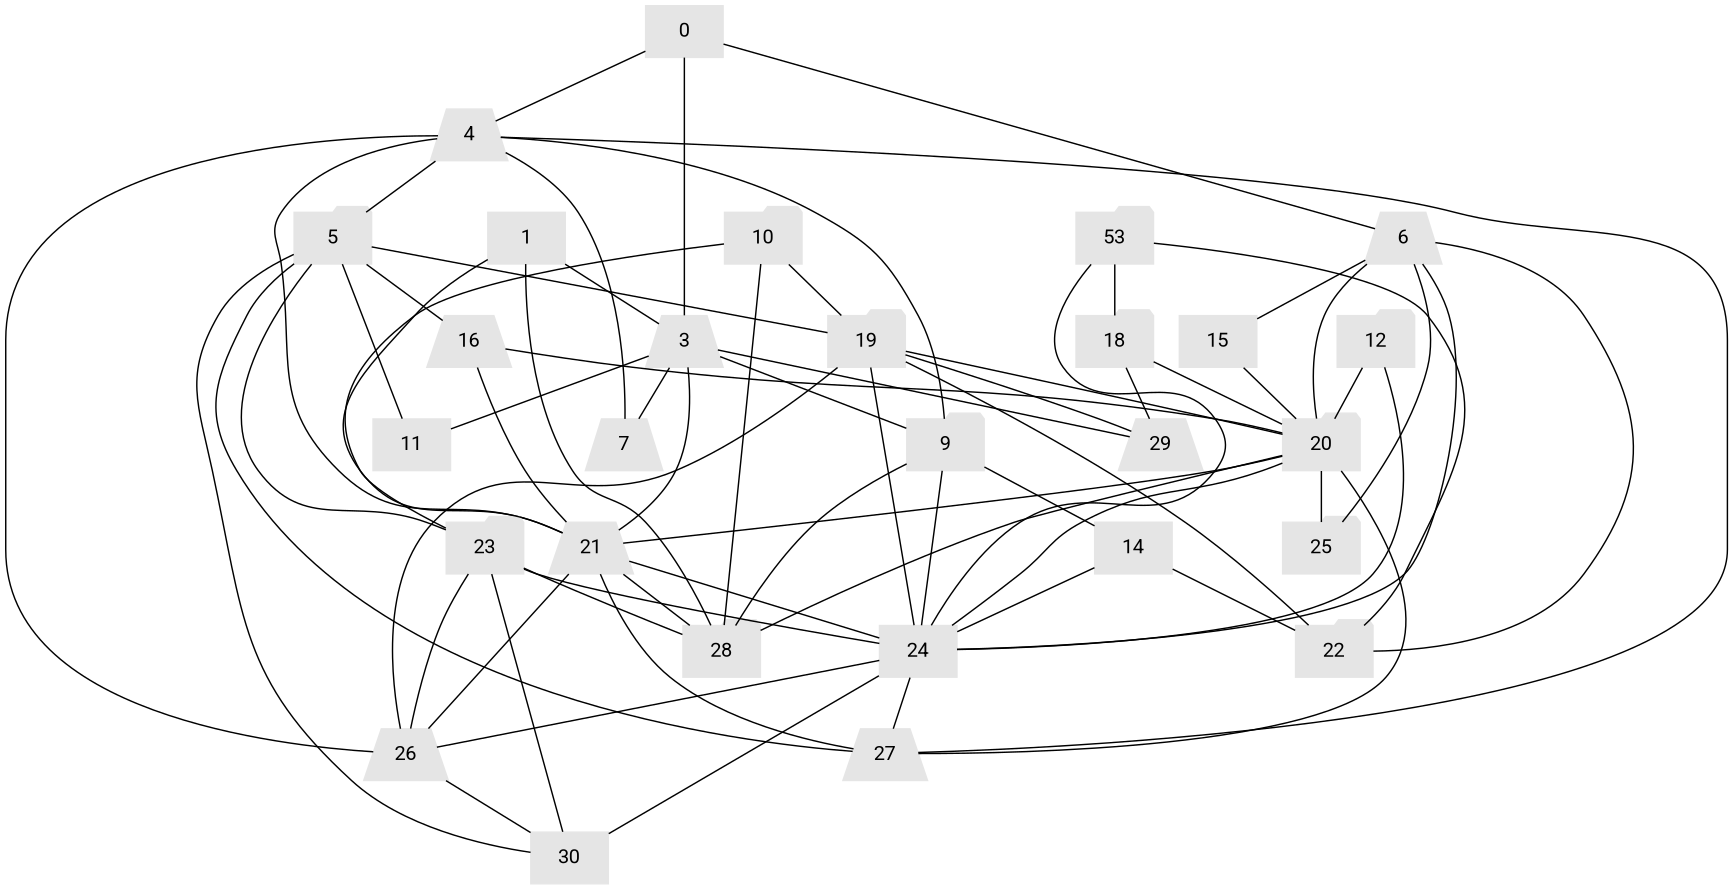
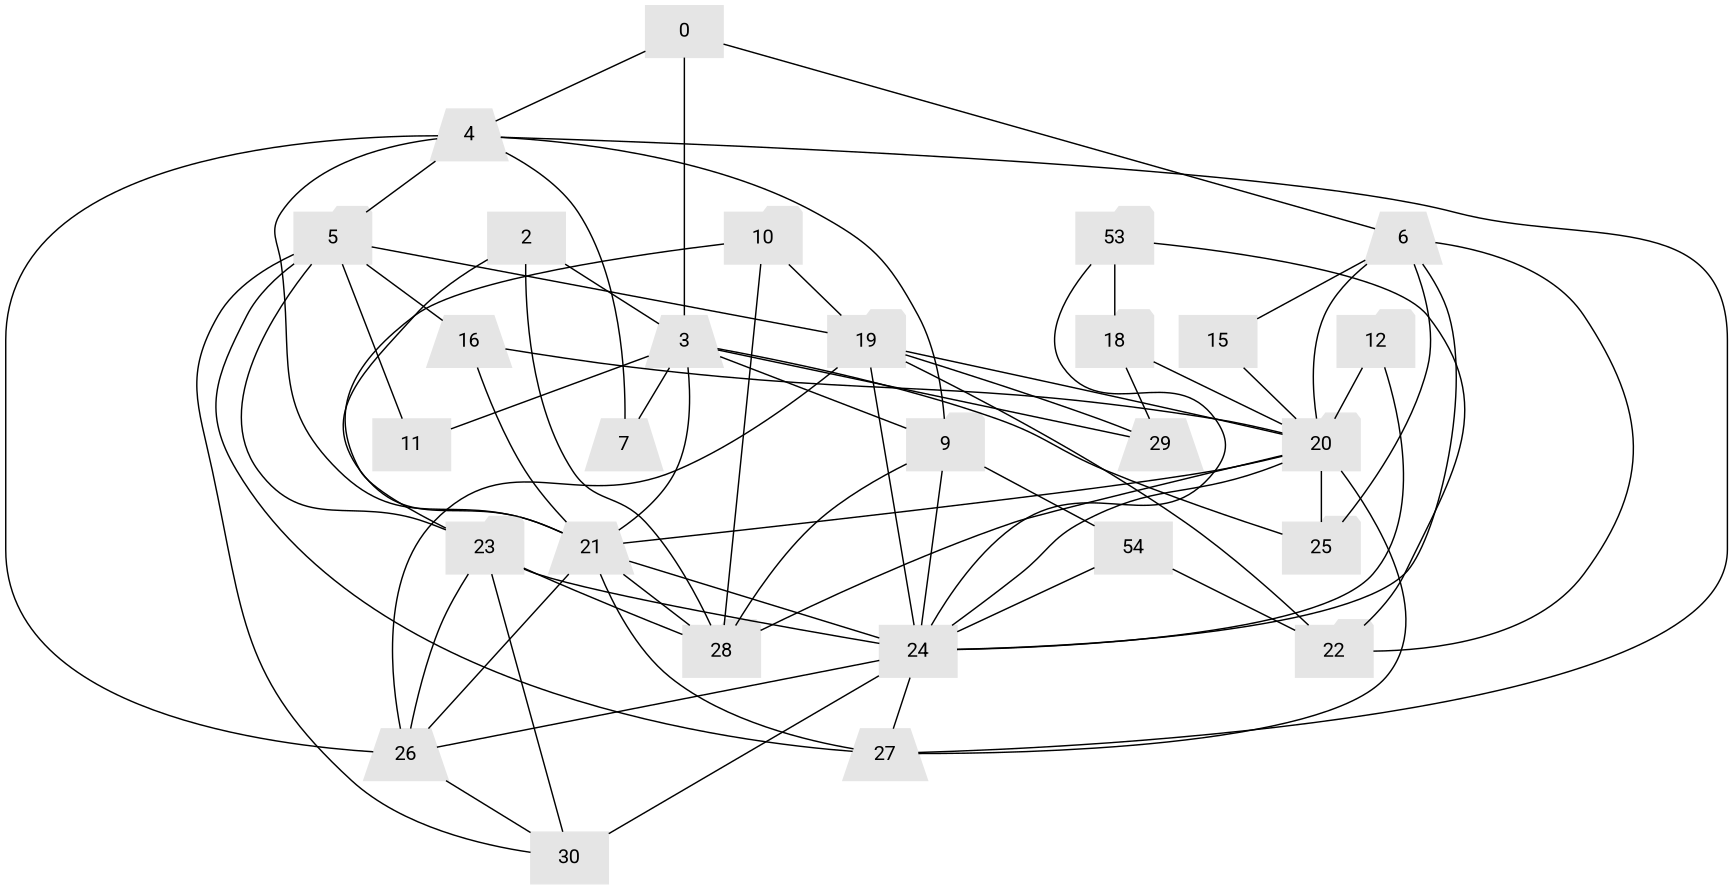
node "1": label "1" -> "2"
edge "3" -- "25": added
node "14": label "14" -> "54"
